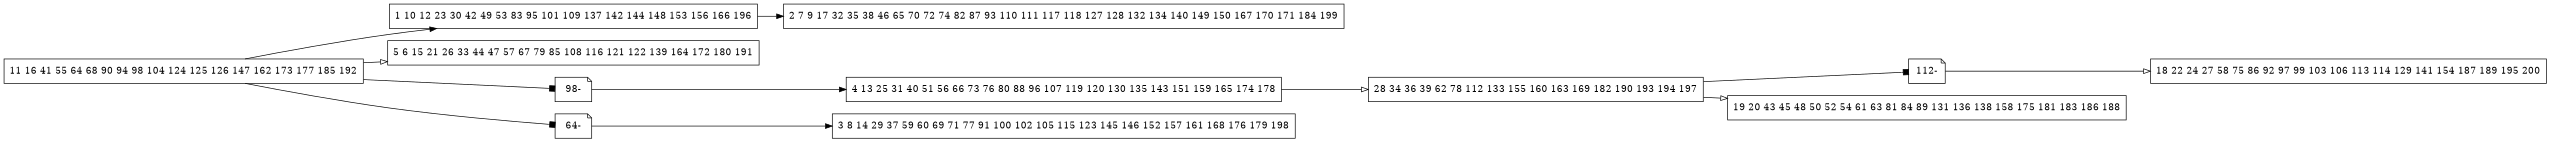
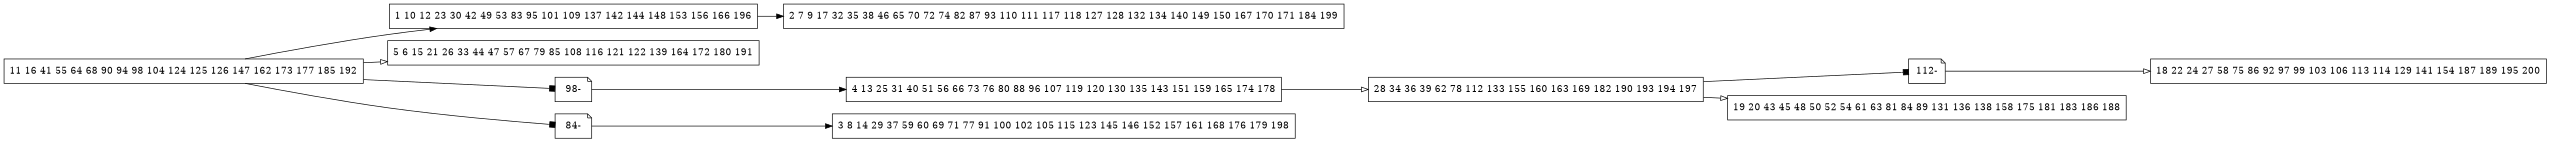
node "64-": label "64-" -> "84-"
